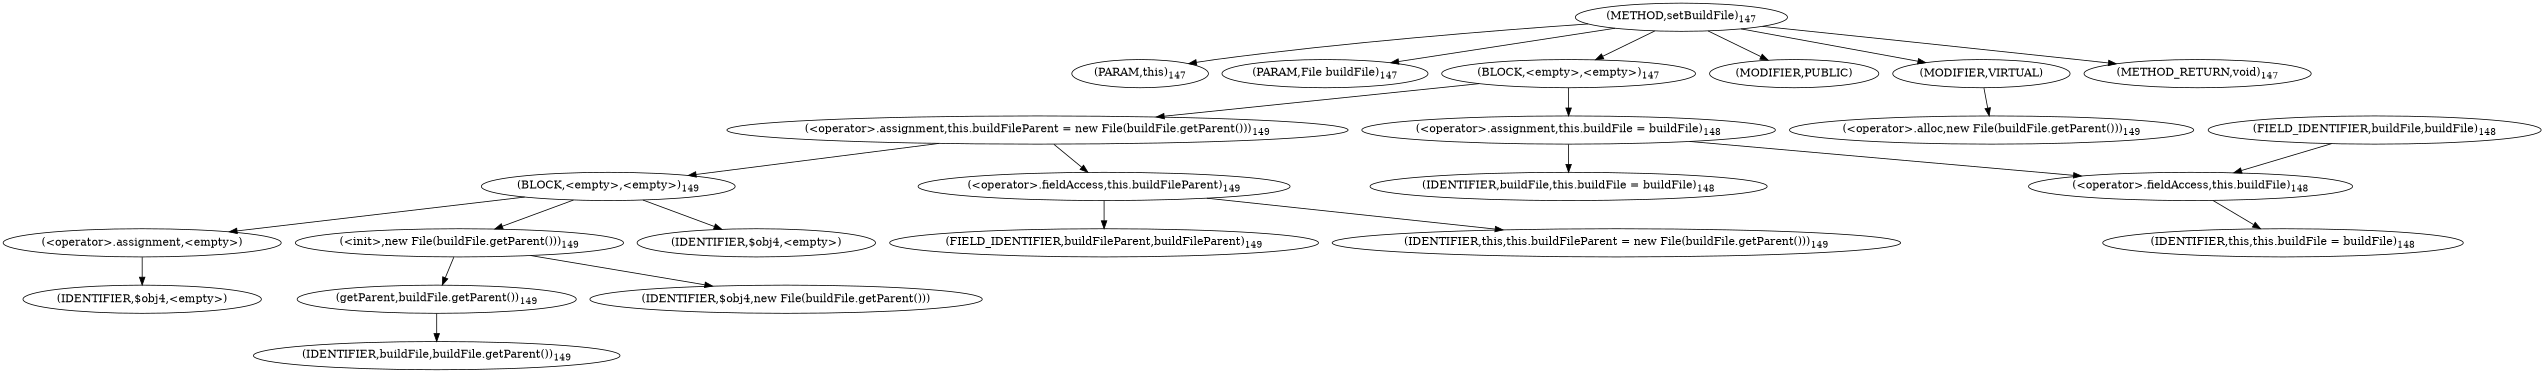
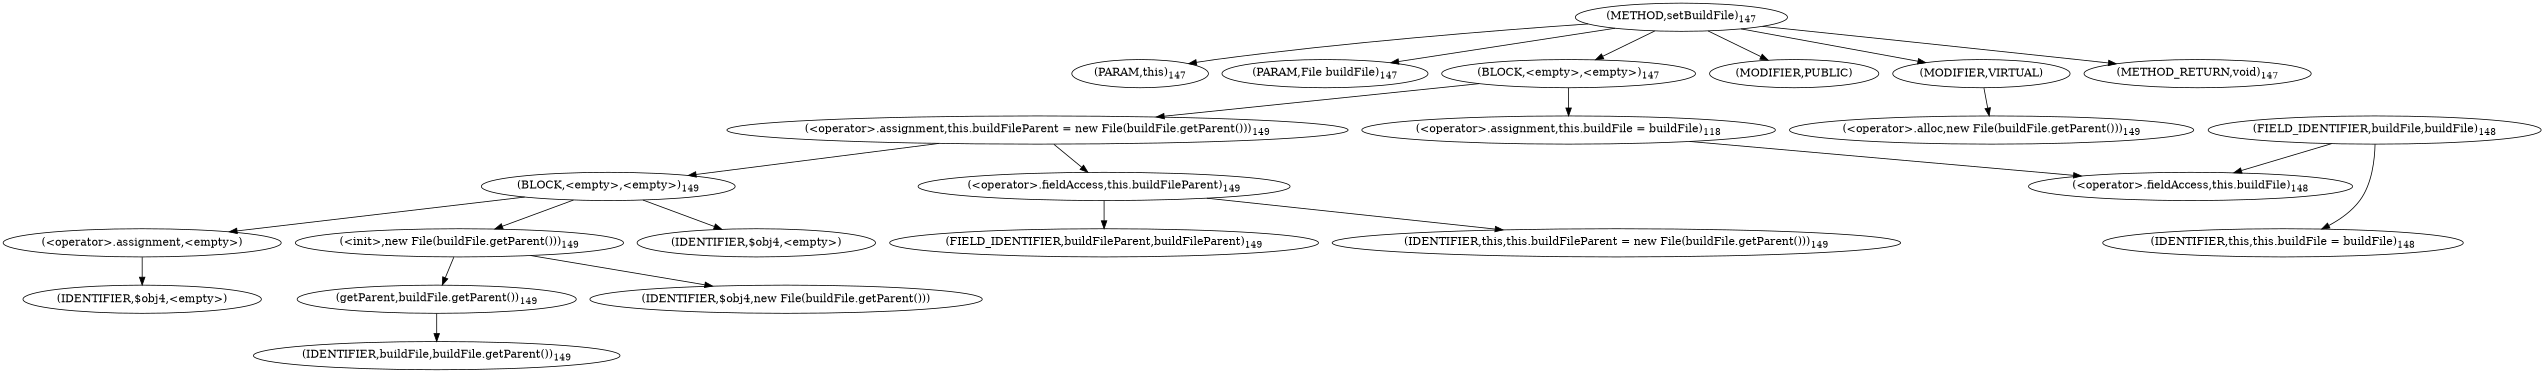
node "(<operator>.assignment,this.buildFile = buildFile)": text "148" -> "118"
node "(IDENTIFIER,buildFile,this.buildFile = buildFile)": removed
edge "(<operator>.fieldAccess,this.buildFile)" -> "(IDENTIFIER,this,this.buildFile = buildFile)": now "(FIELD_IDENTIFIER,buildFile,buildFile)" -> "(IDENTIFIER,this,this.buildFile = buildFile)"
